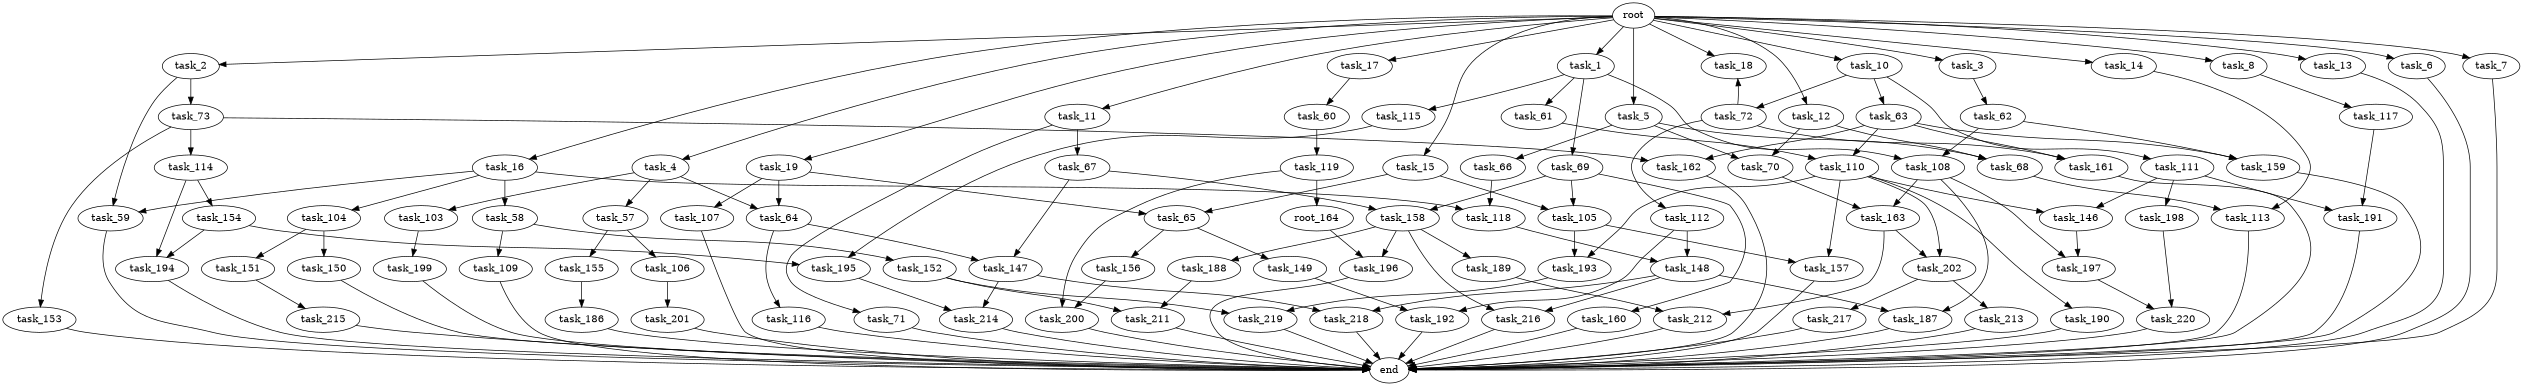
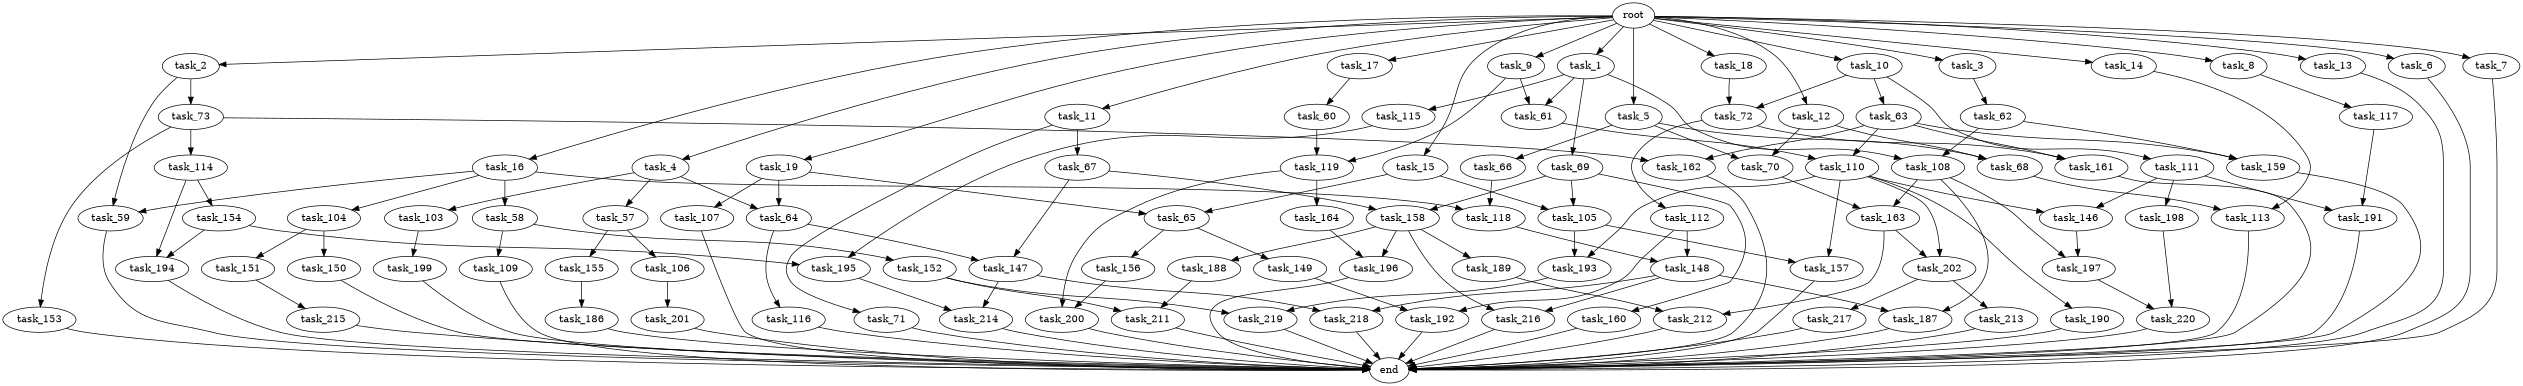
node "task_9": added
edge "task_72" -> "task_18": reversed
node "root_164": label "root_164" -> "task_164"
